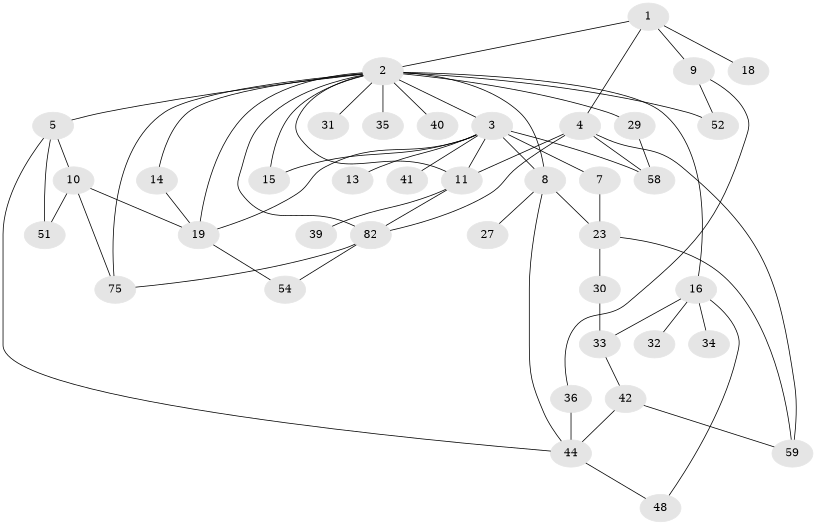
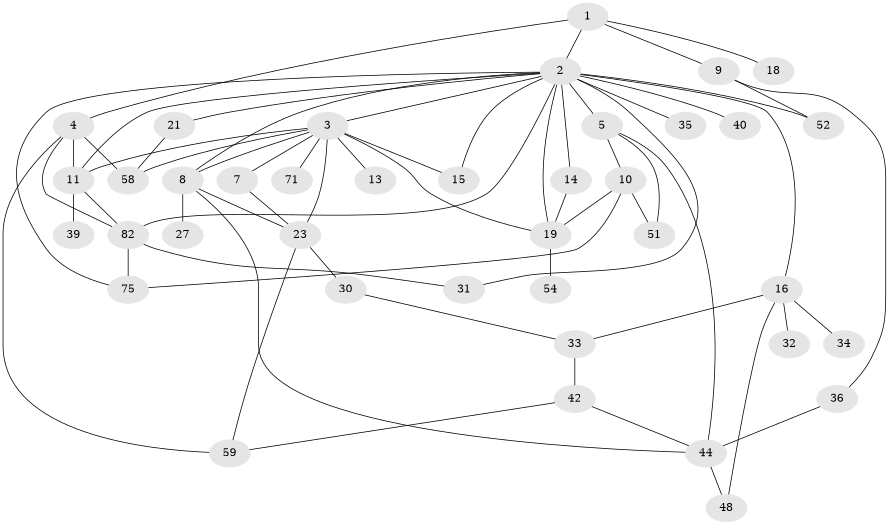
node "29": label "29" -> "21"
node "41": label "41" -> "71"
edge "3" -- "23": added
edge "82" -- "54": now "82" -- "31"
